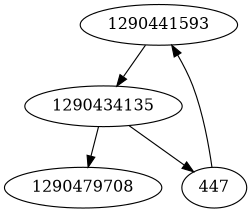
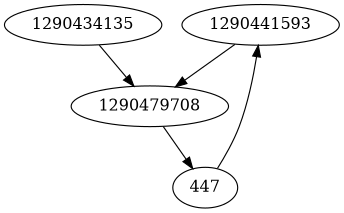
edge "1290441593" -> "1290434135": now "1290441593" -> "1290479708"
edge "1290434135" -> "447": now "1290479708" -> "447"
